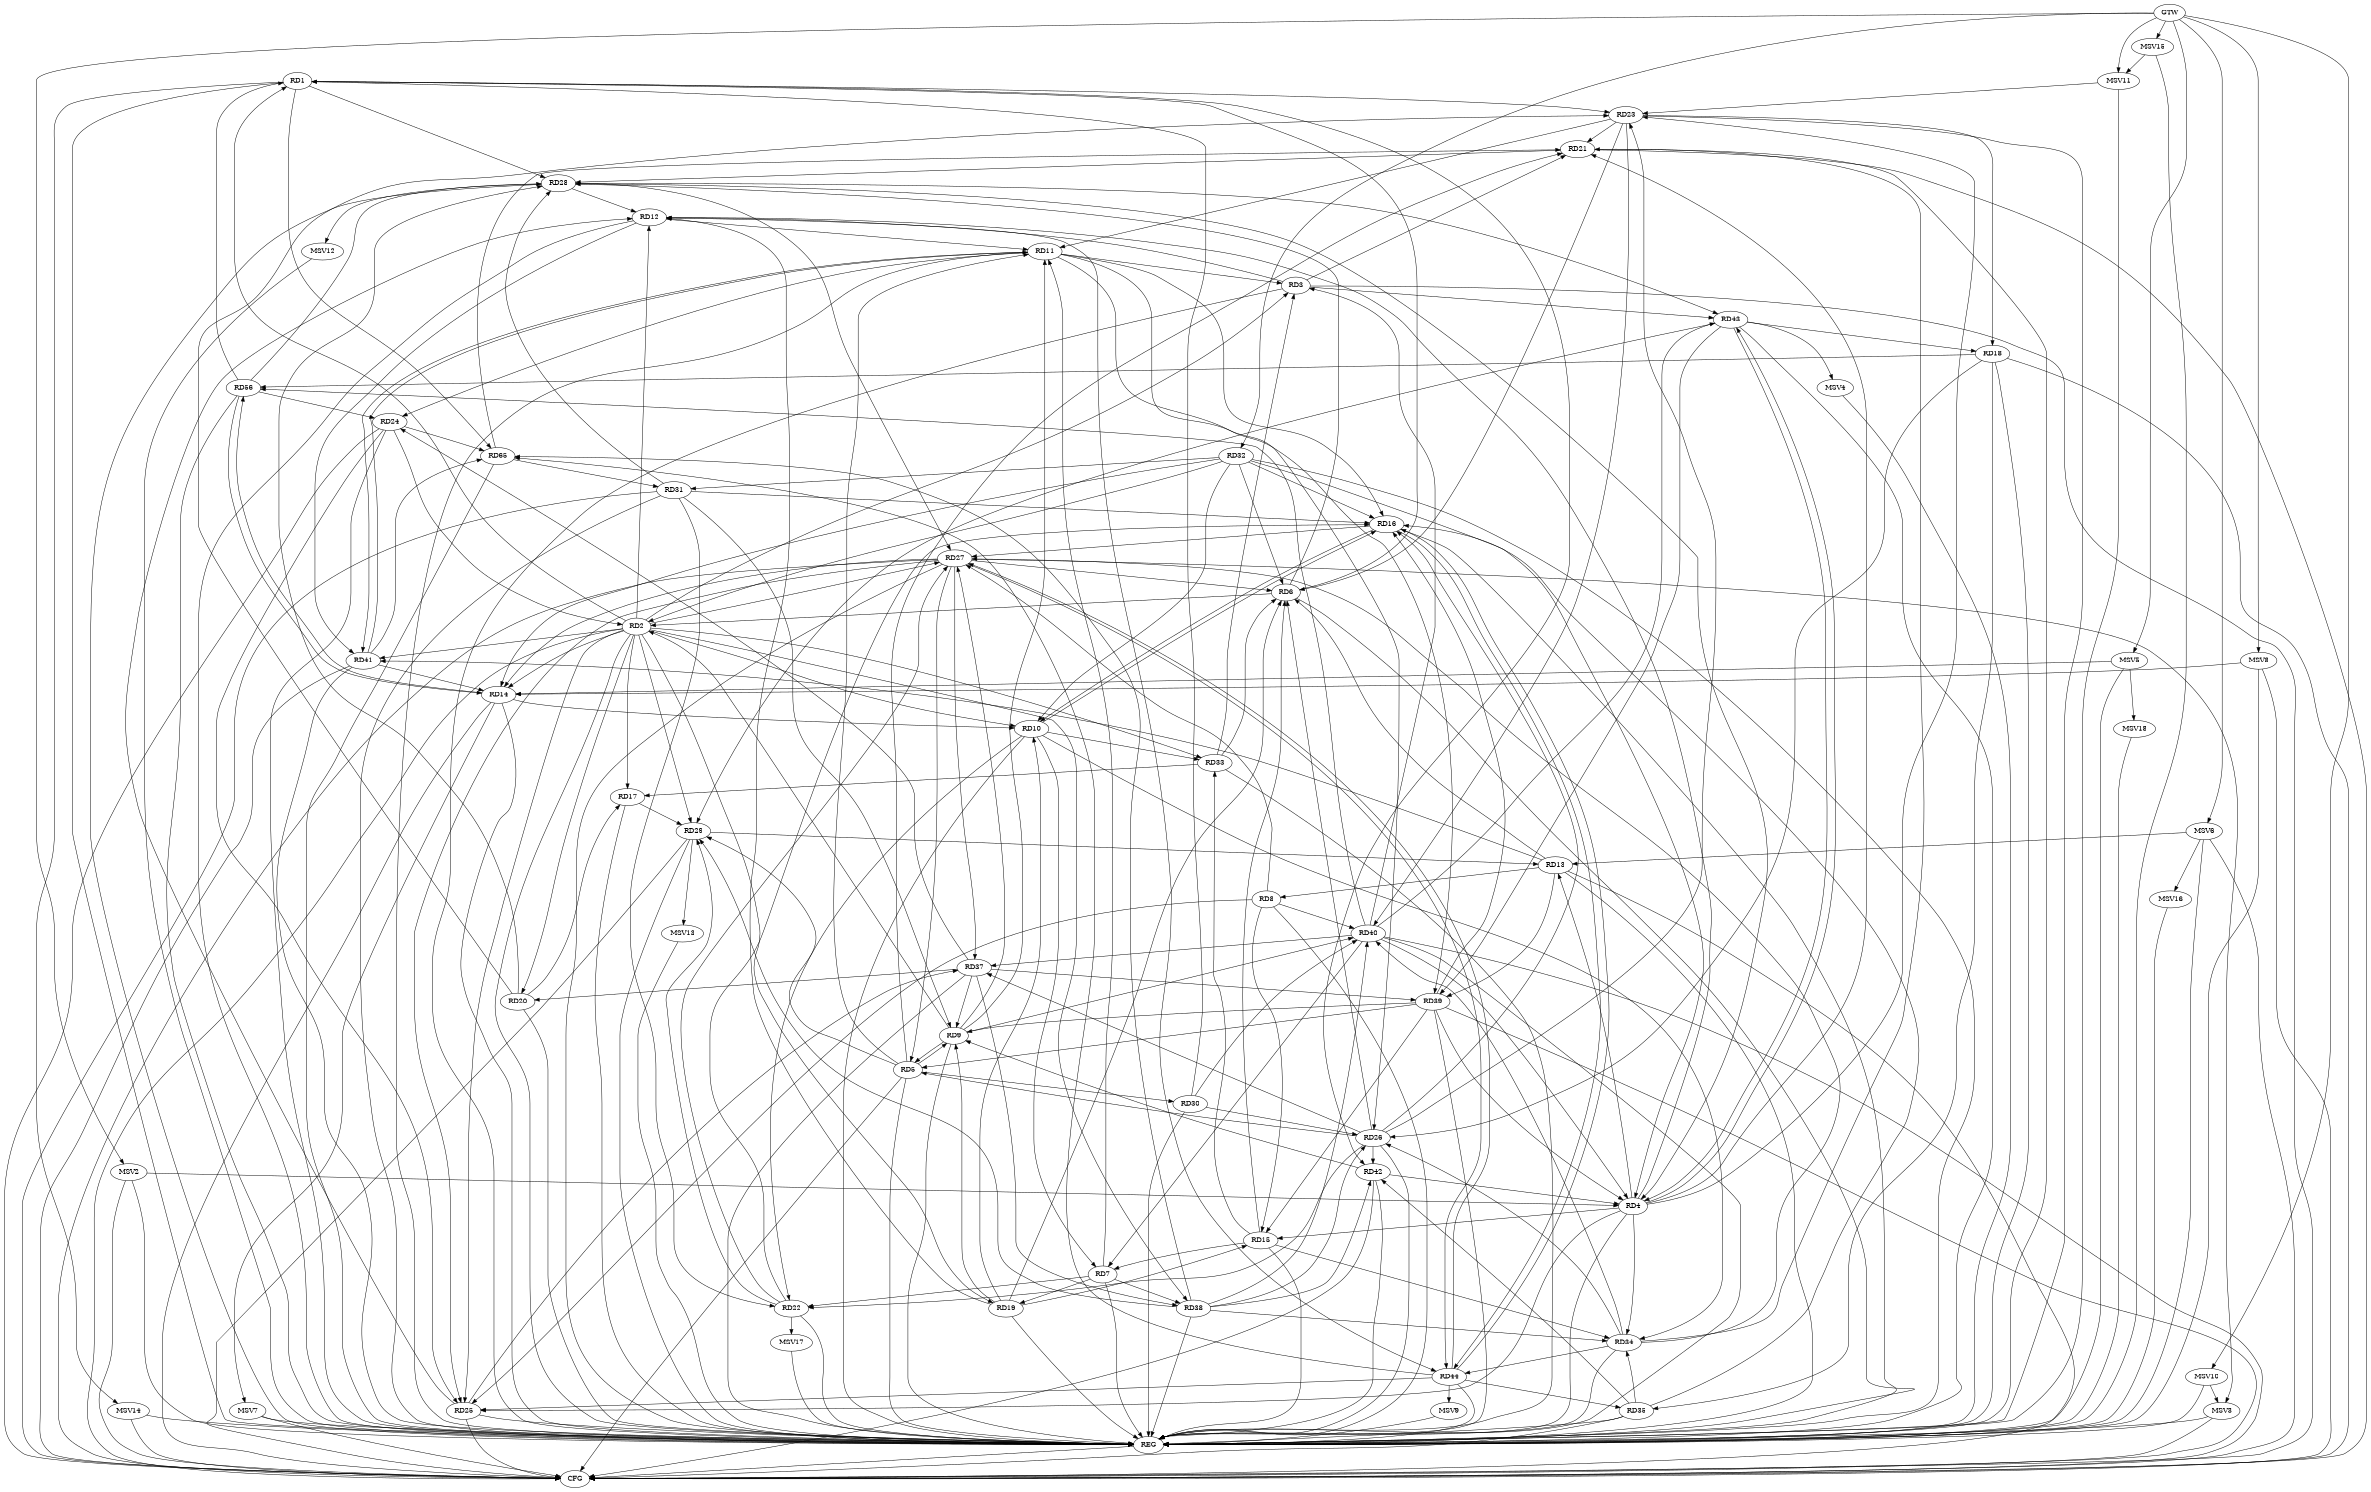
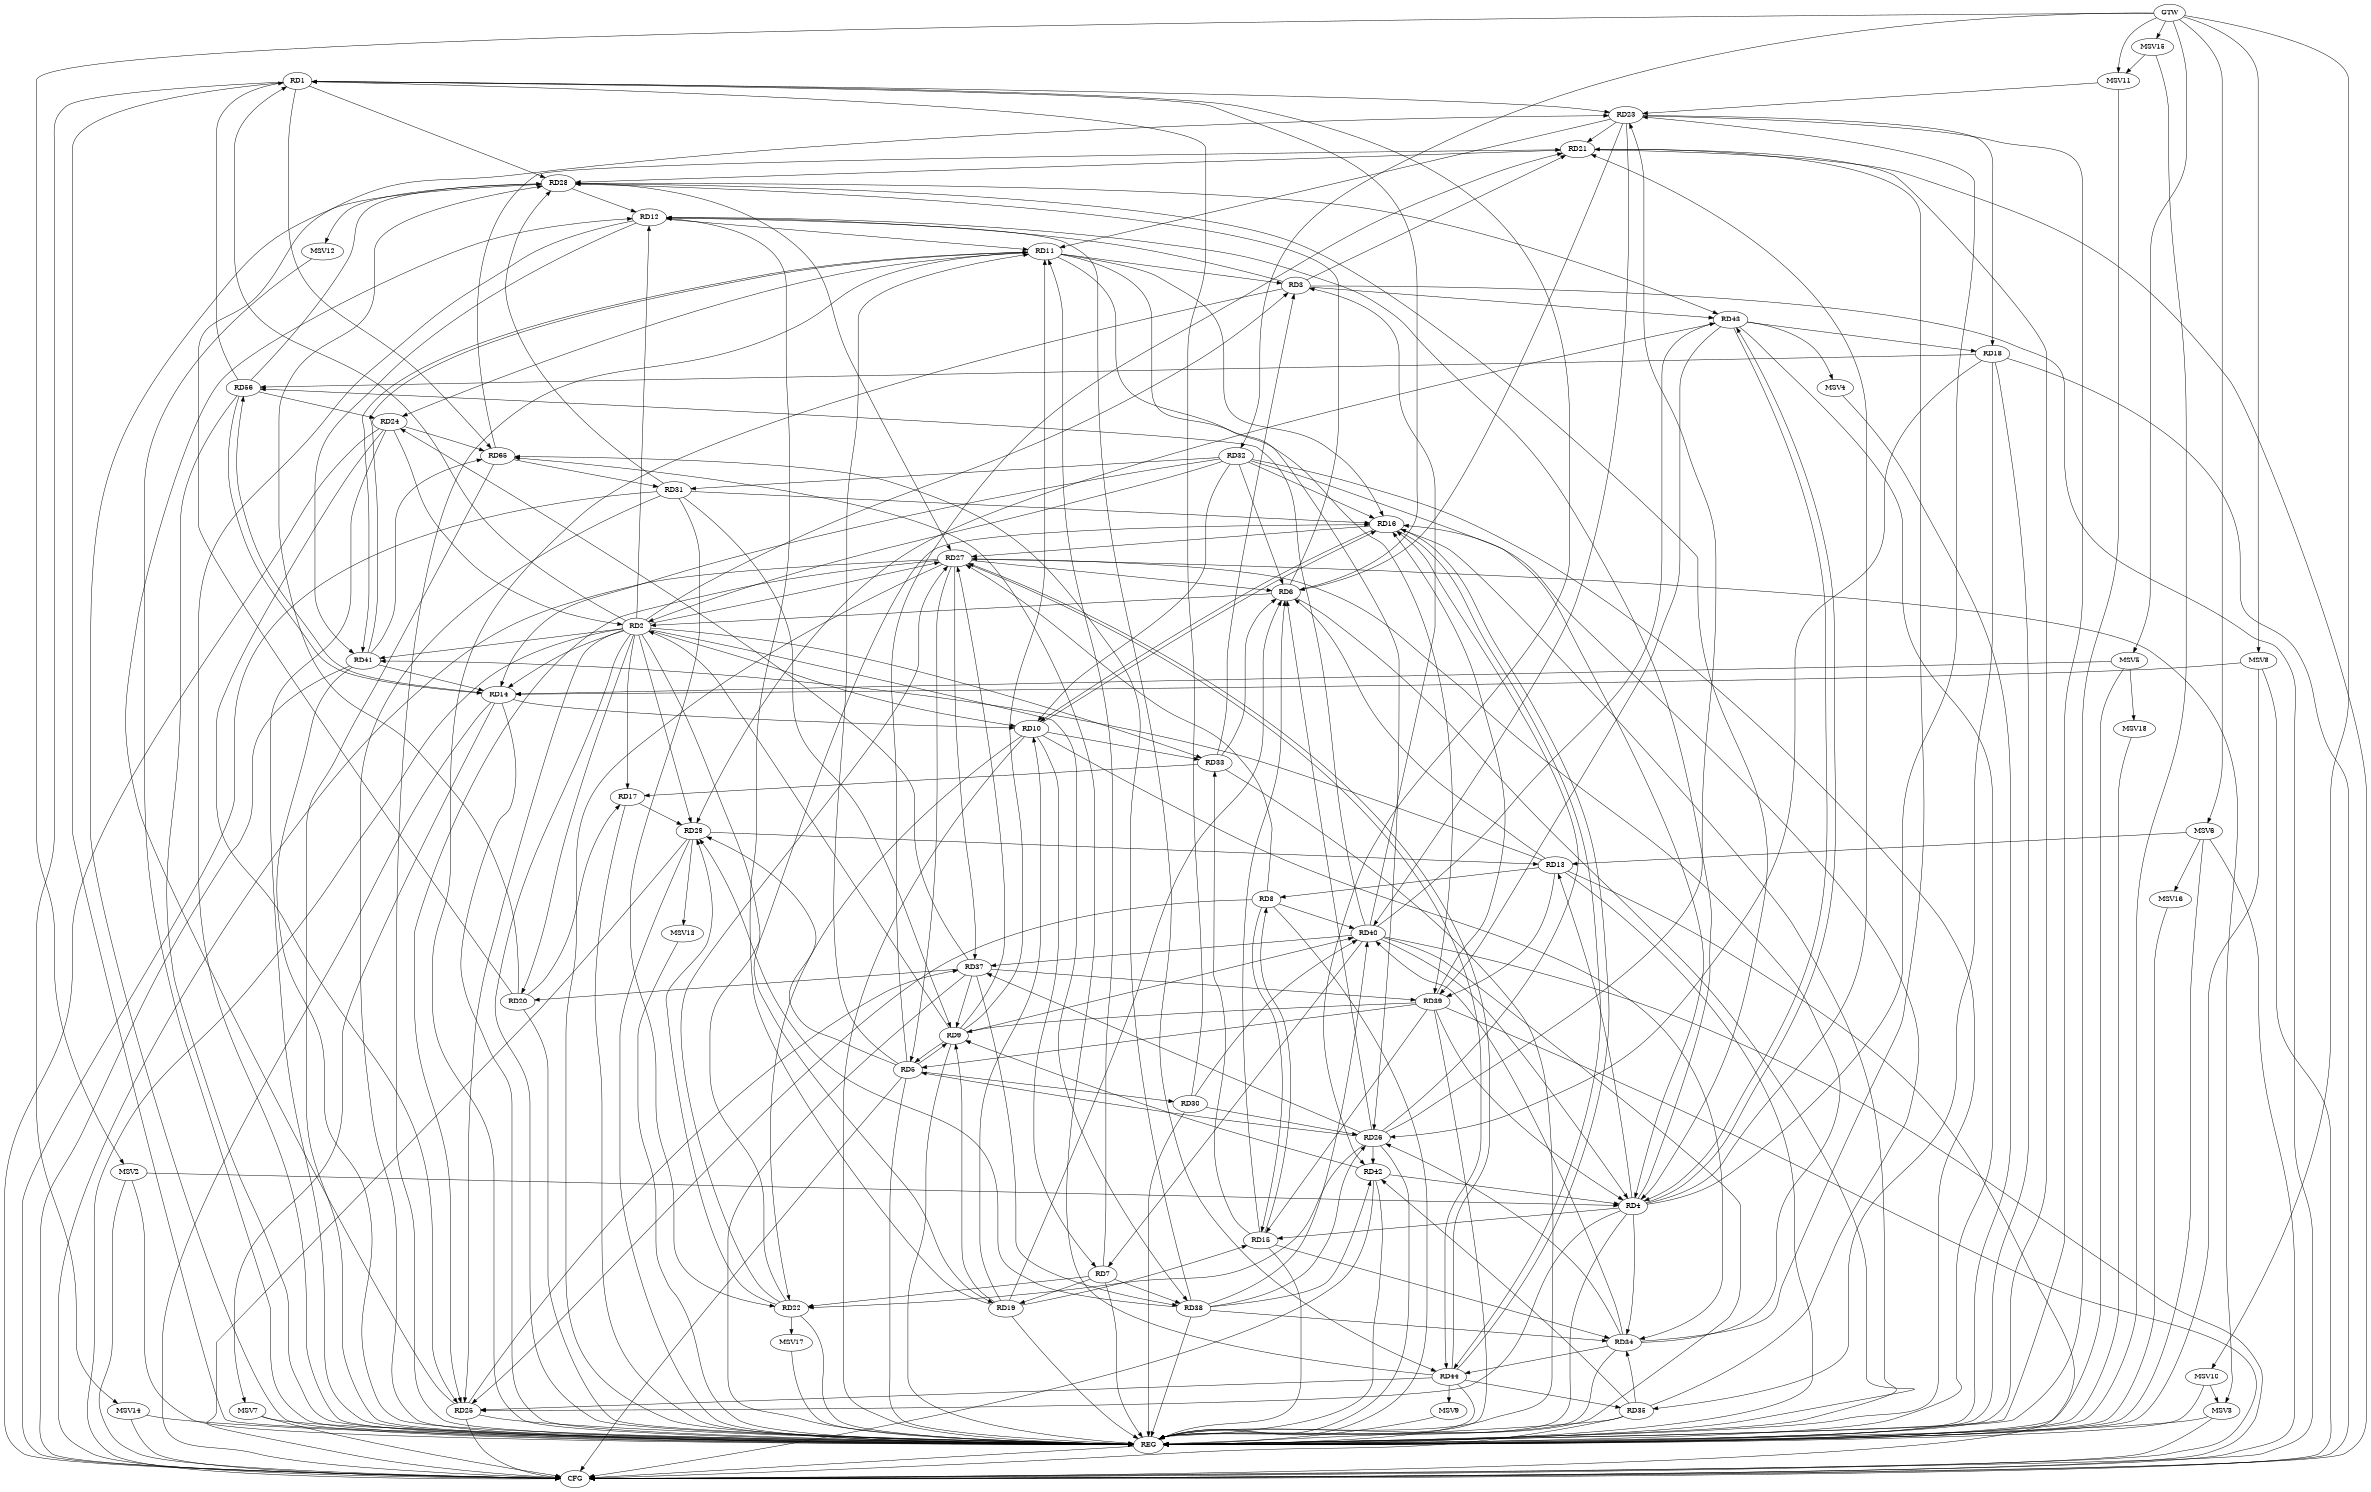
edge "RD27" -> "RD14": removed
edge "RD15" -> "RD7": now "RD15" -> "RD8"
